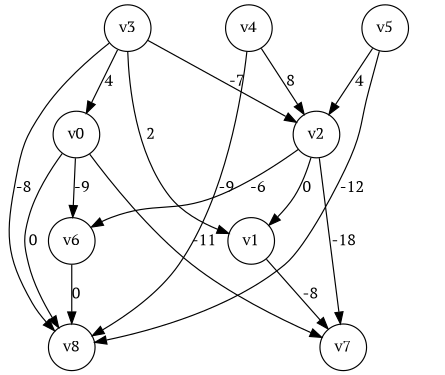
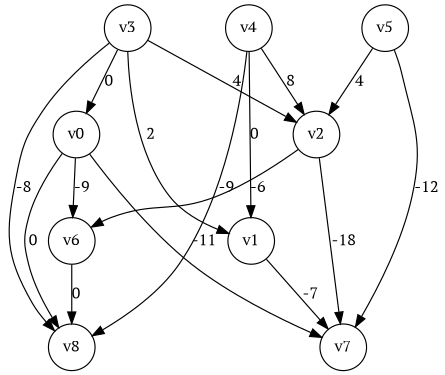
edge "v3" -> "v0": label "4" -> "0"
edge "v3" -> "v2": label "-7" -> "4"
edge "v2" -> "v1": now "v4" -> "v1"
edge "v5" -> "v8": now "v5" -> "v7"
edge "v1" -> "v7": label "-8" -> "-7"
